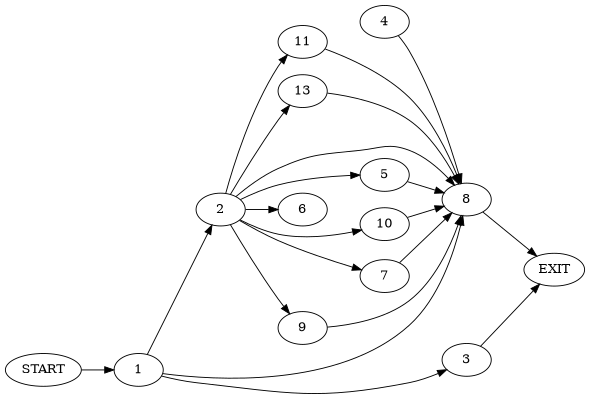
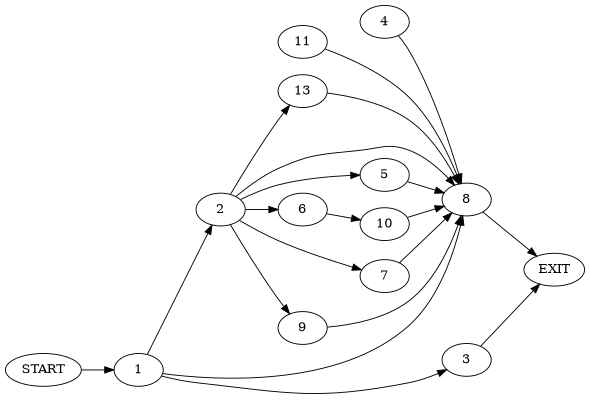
edge "2" -> "11": removed
edge "2" -> "10": now "6" -> "10"
